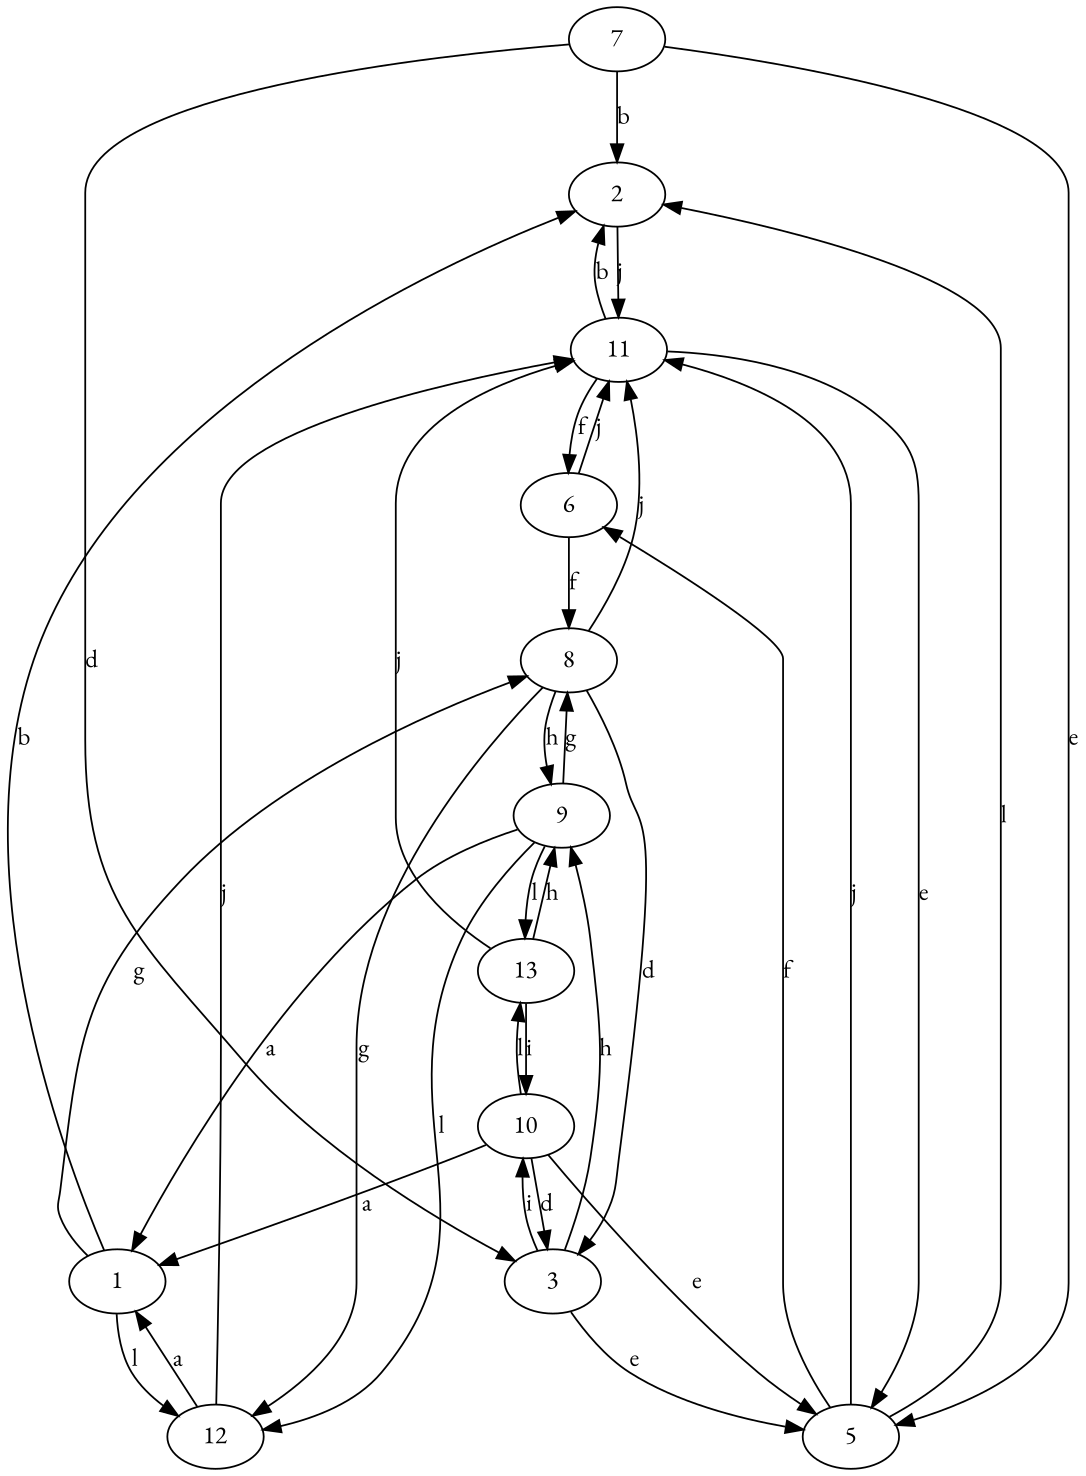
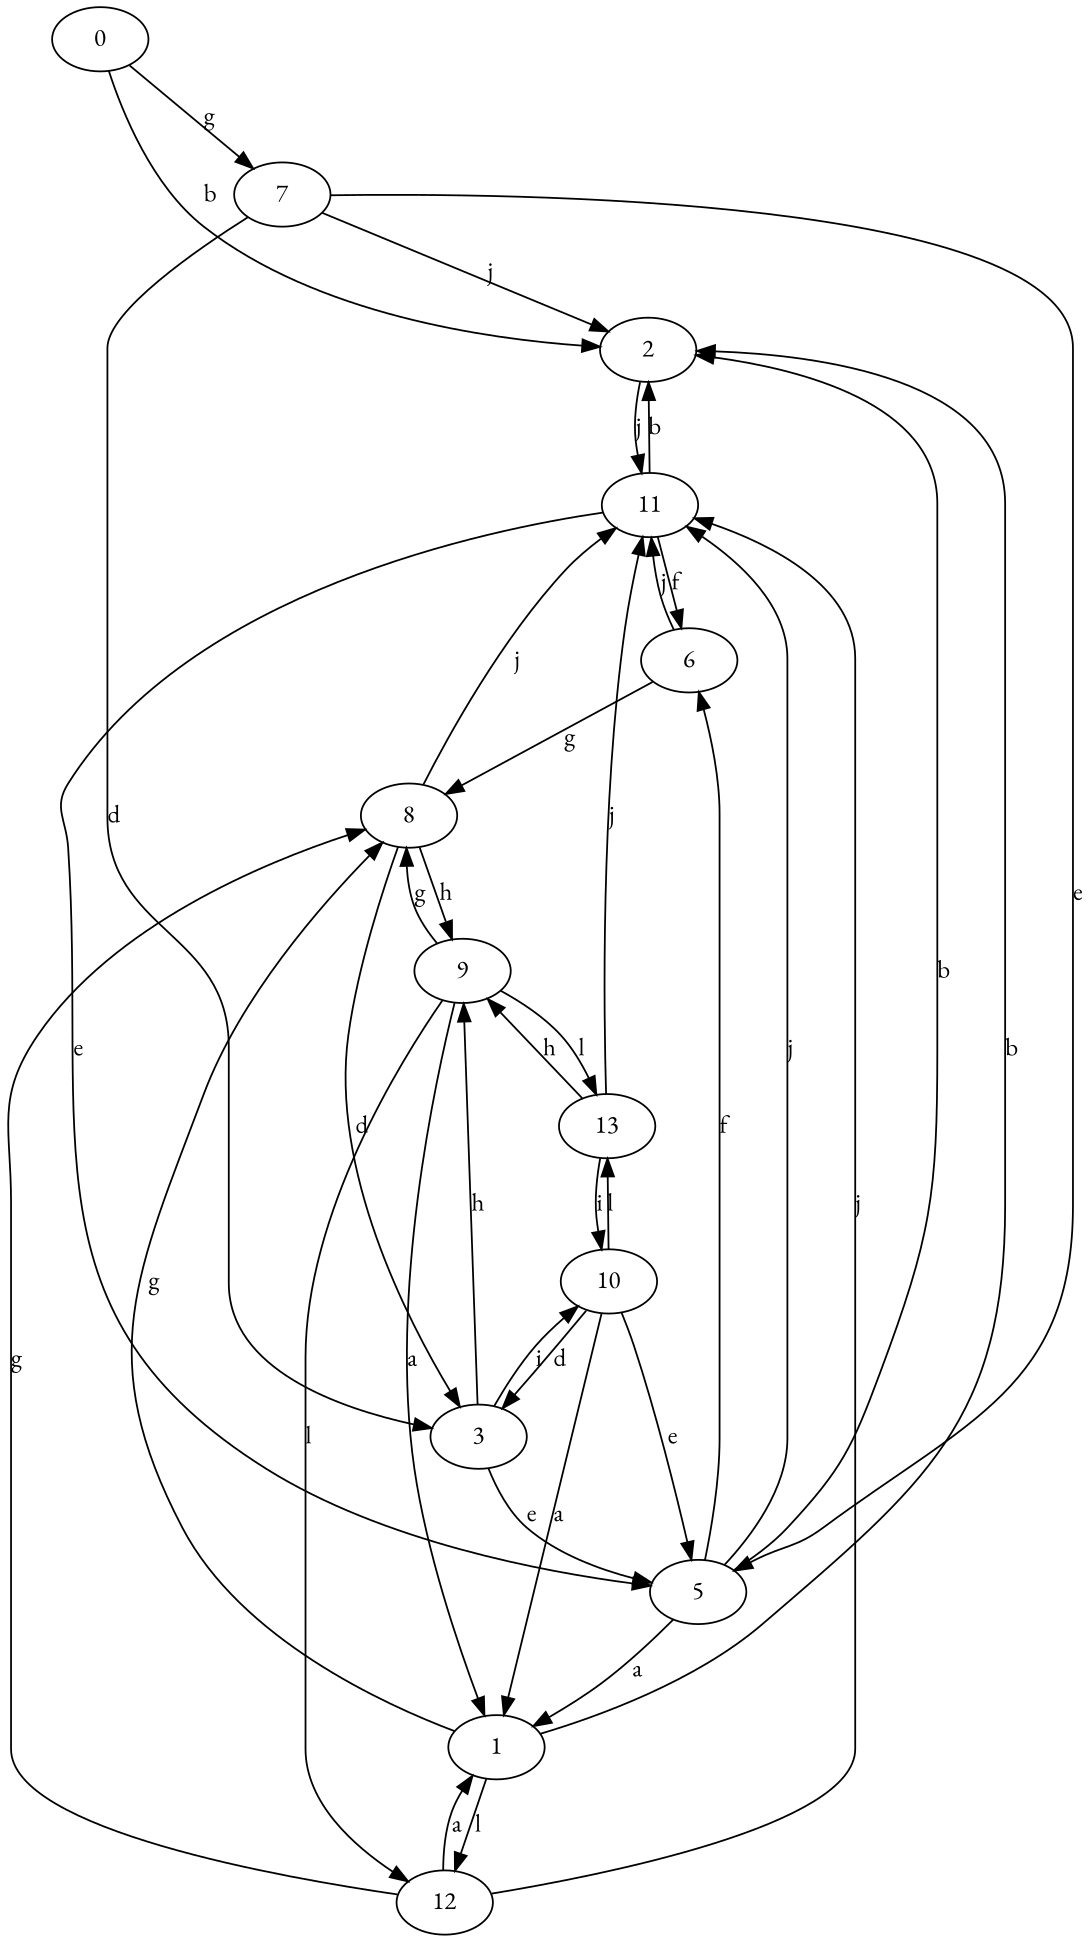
node "0": added
edge "7" -> "2": label "b" -> "j"
edge "6" -> "8": label "f" -> "g"
edge "5" -> "2": label "l" -> "b"
edge "8" -> "12": reversed
edge "5" -> "1": added, label "a"
